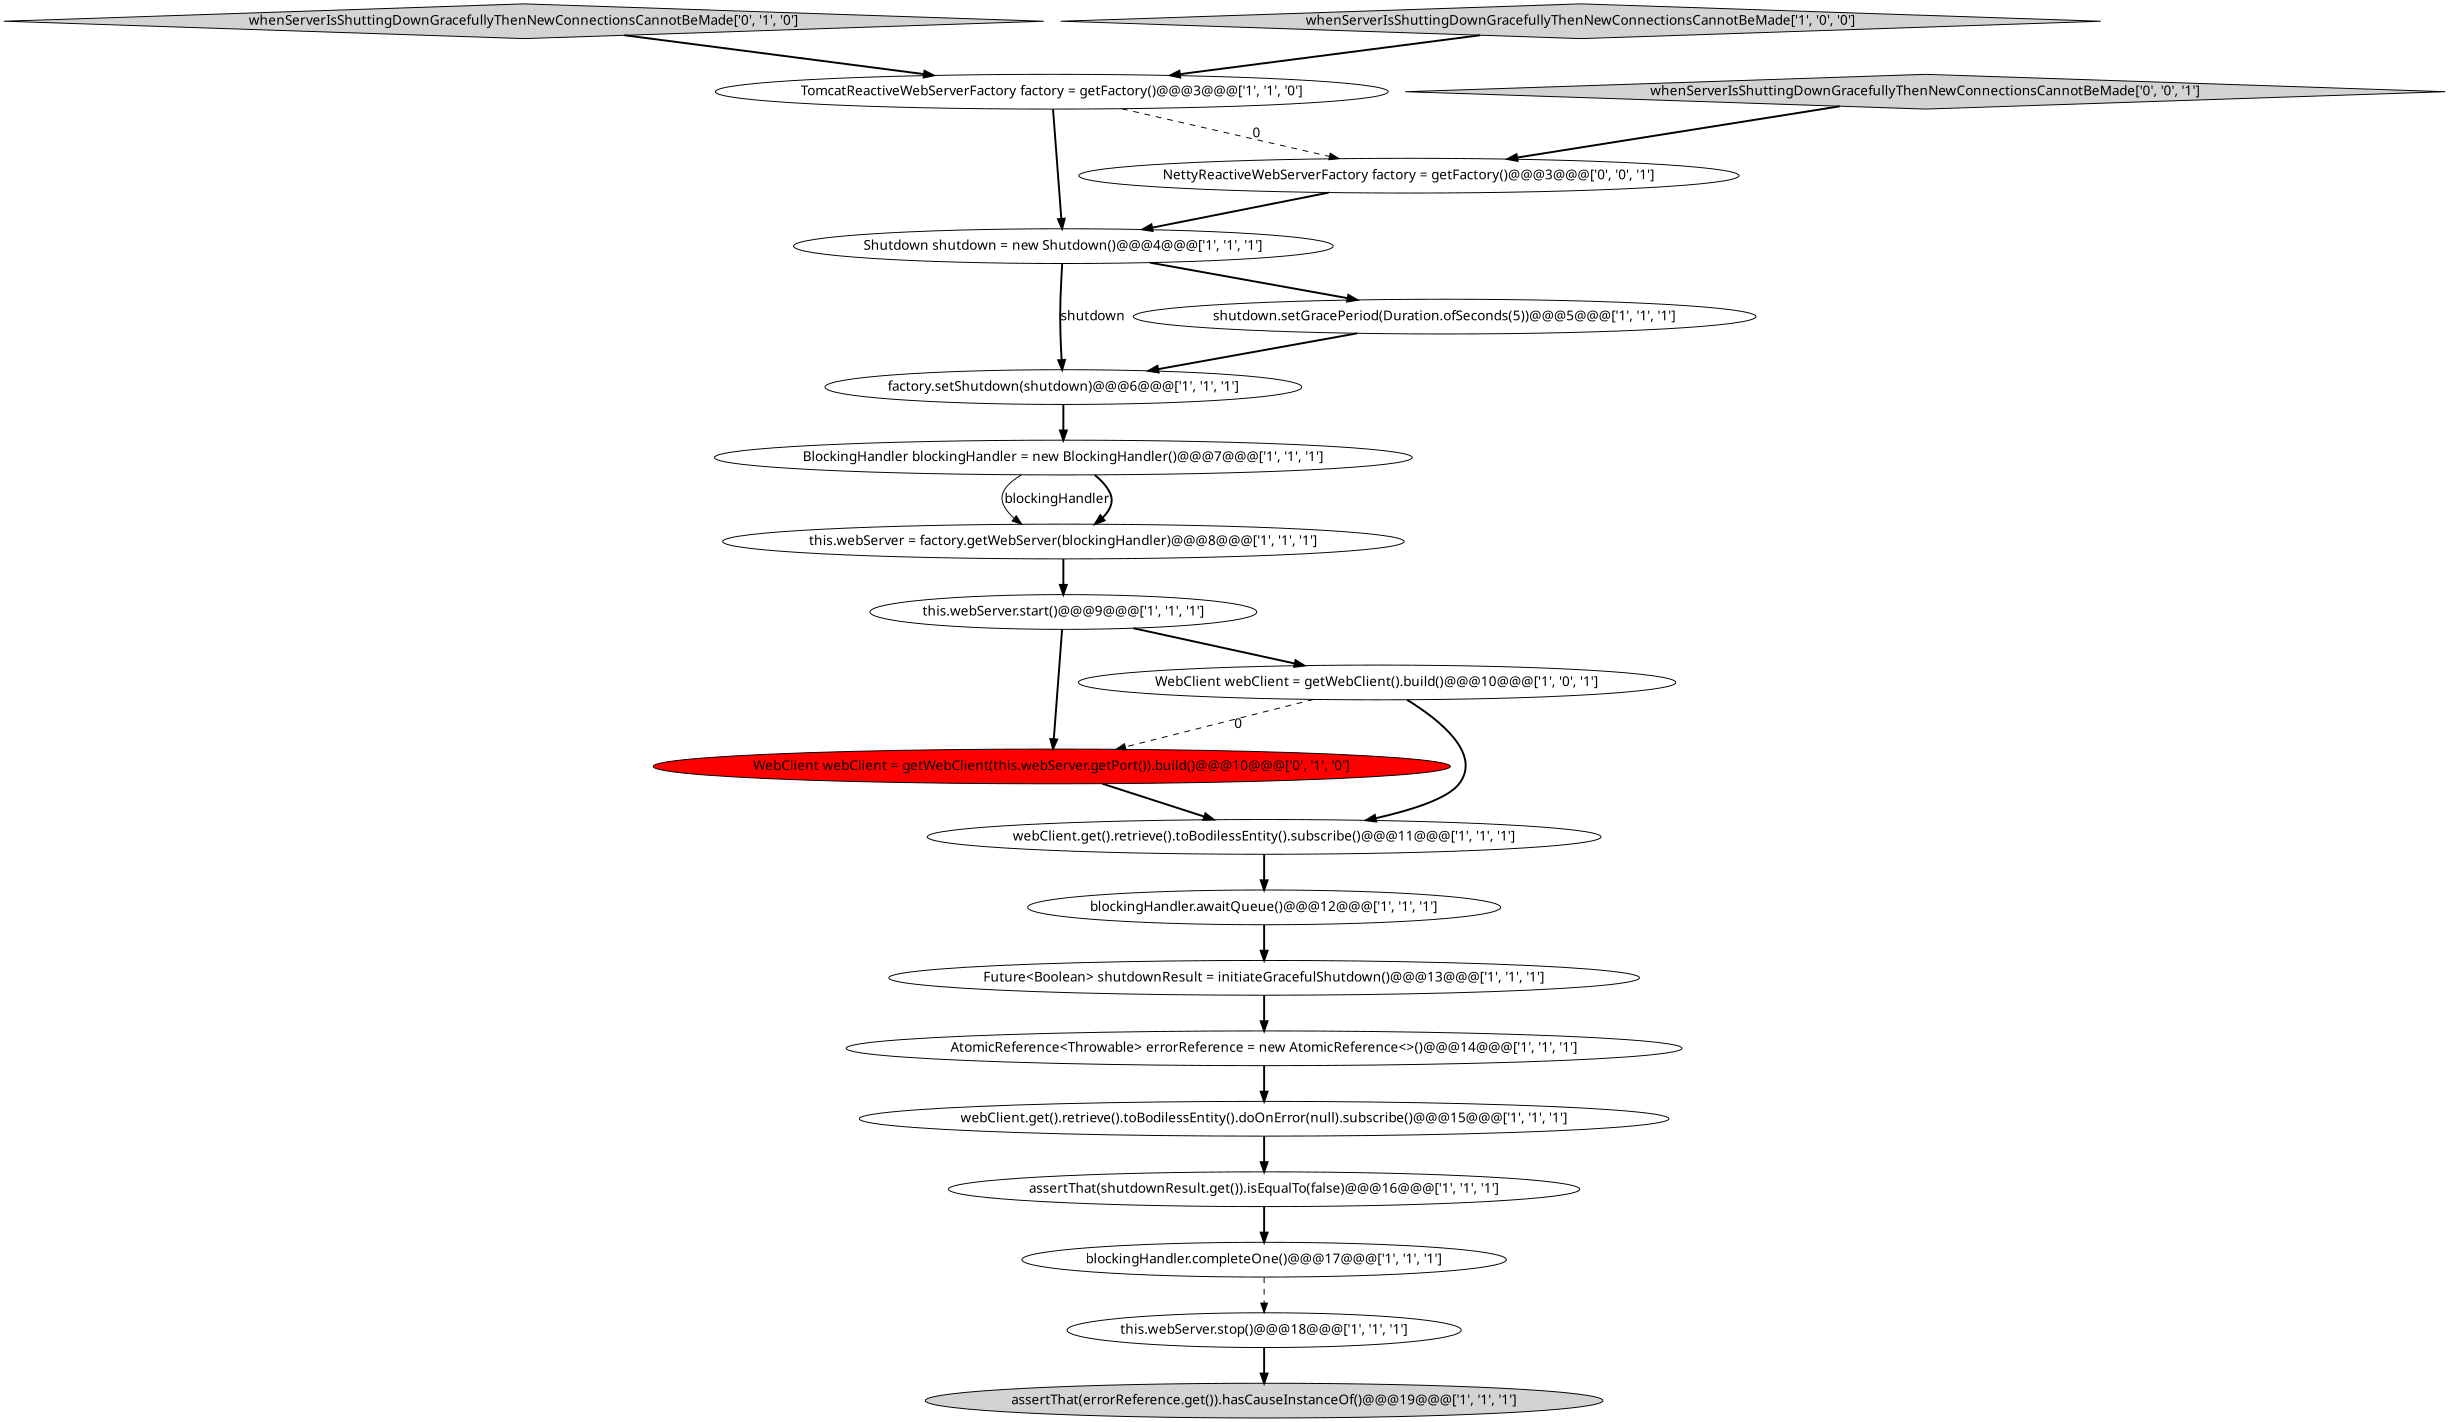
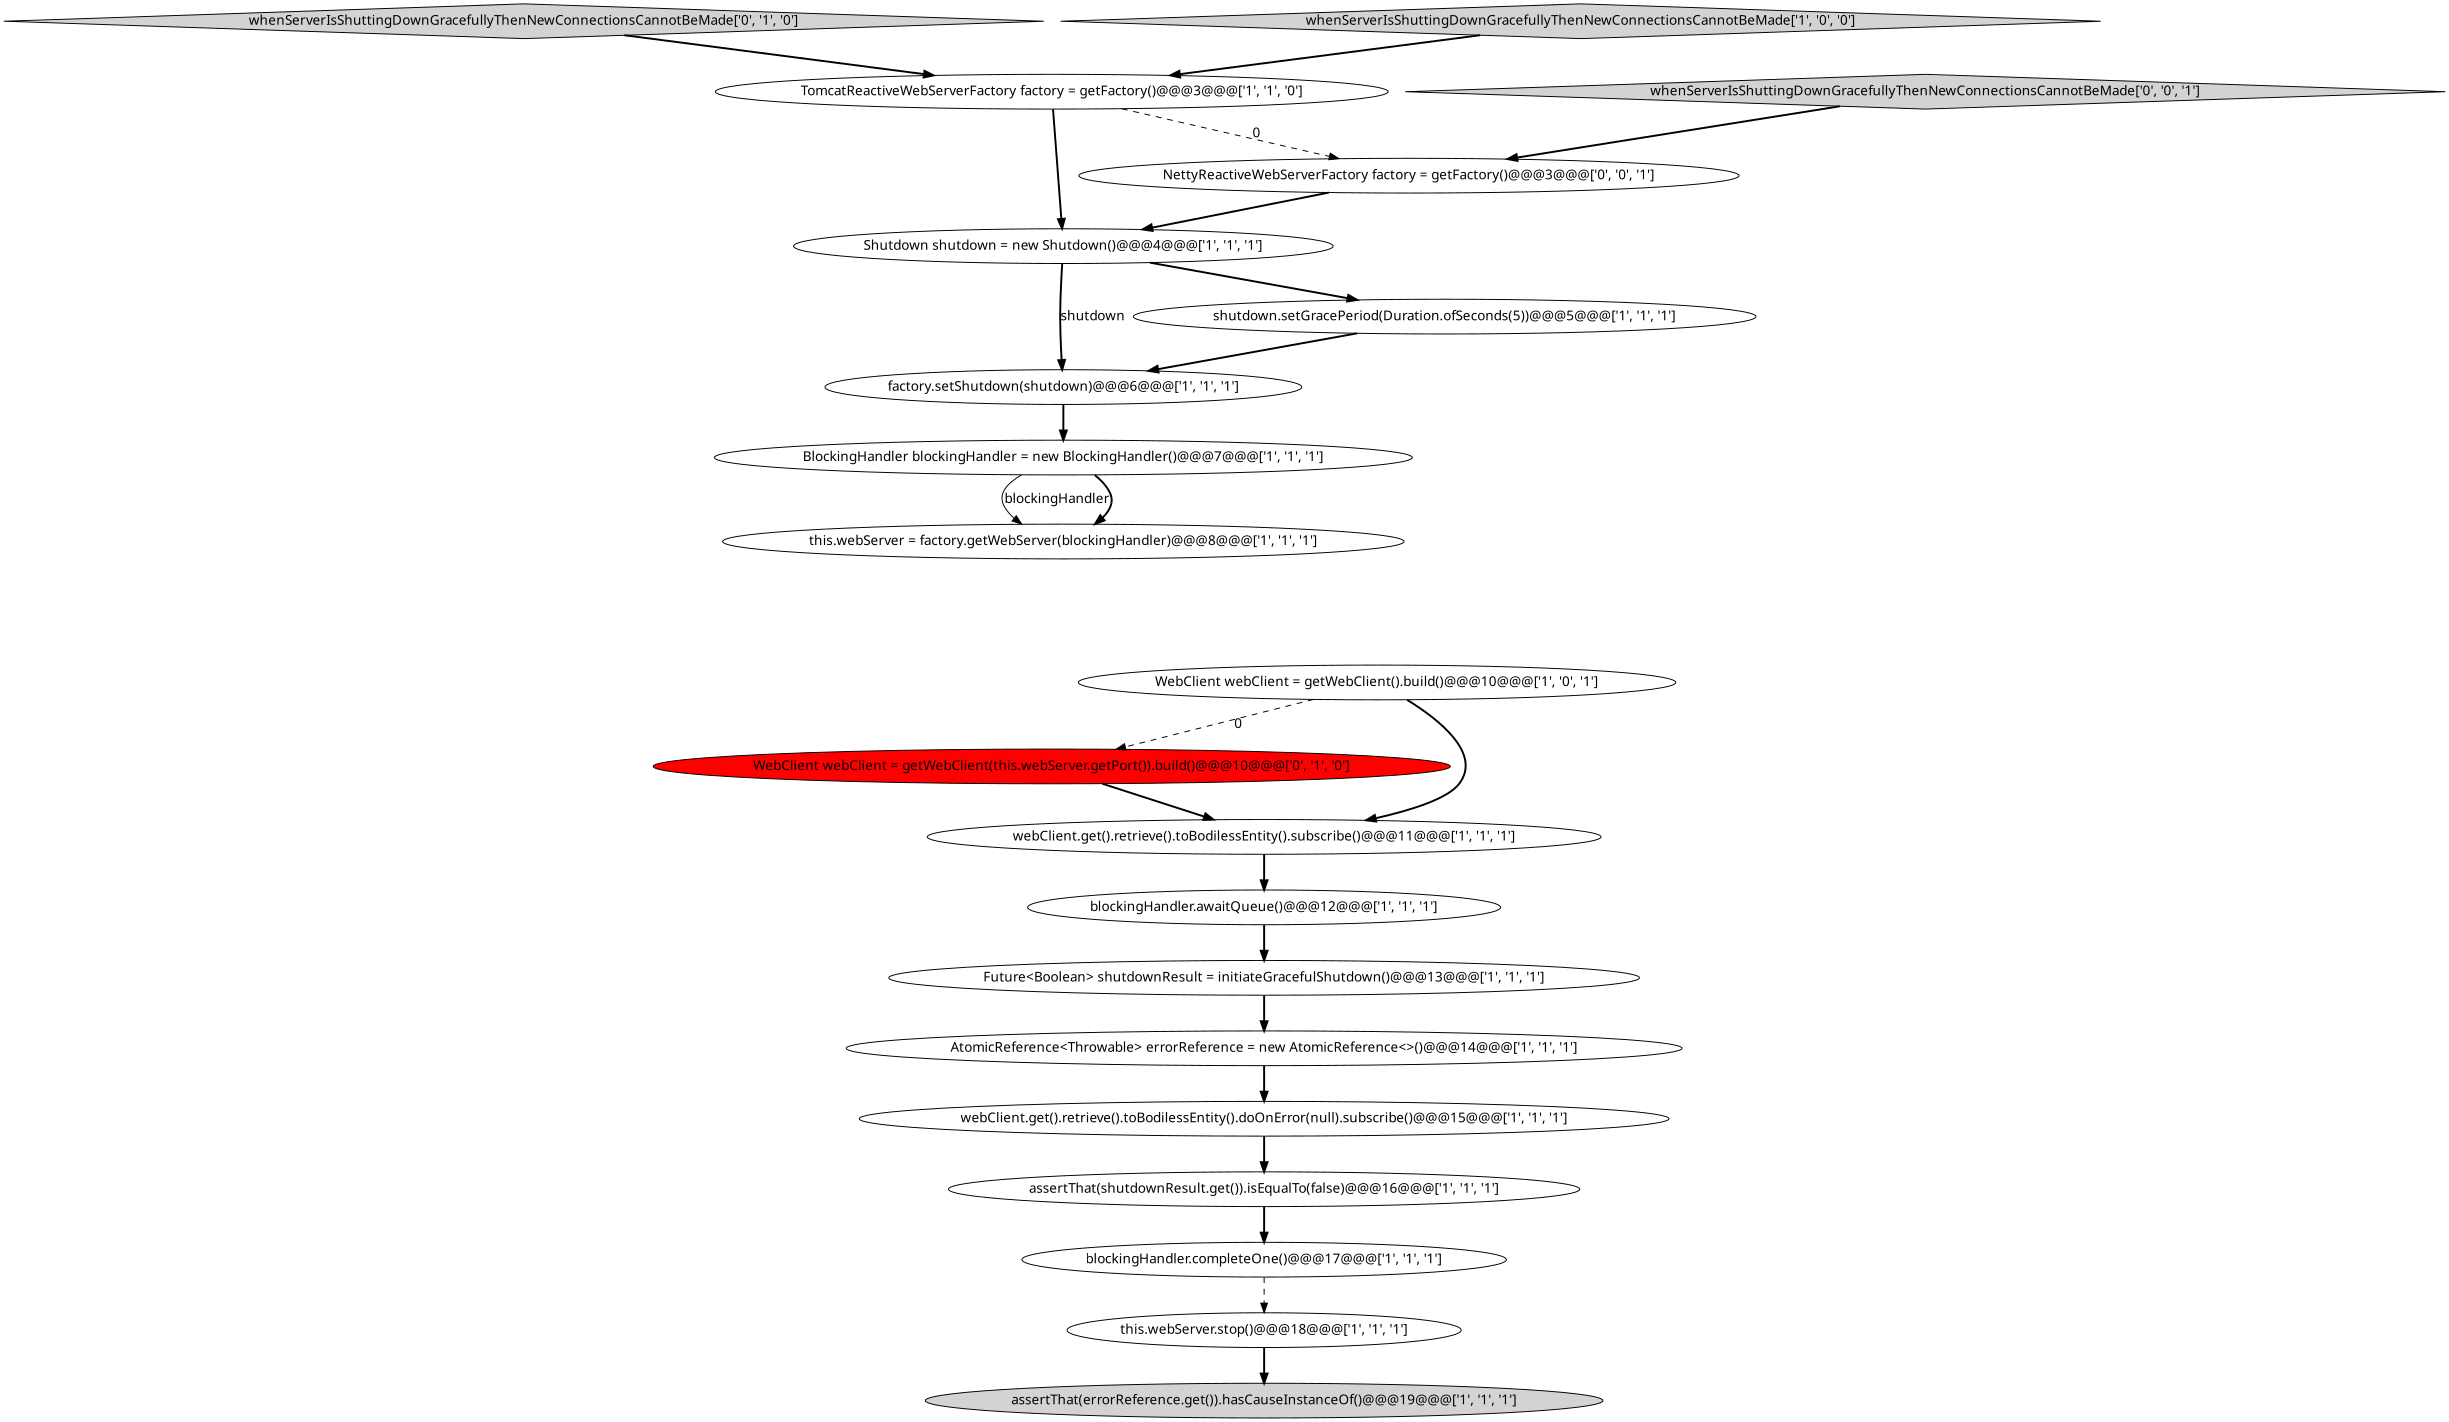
node "this.webServer.start()@@@9@@@['1', '1', '1']": removed
